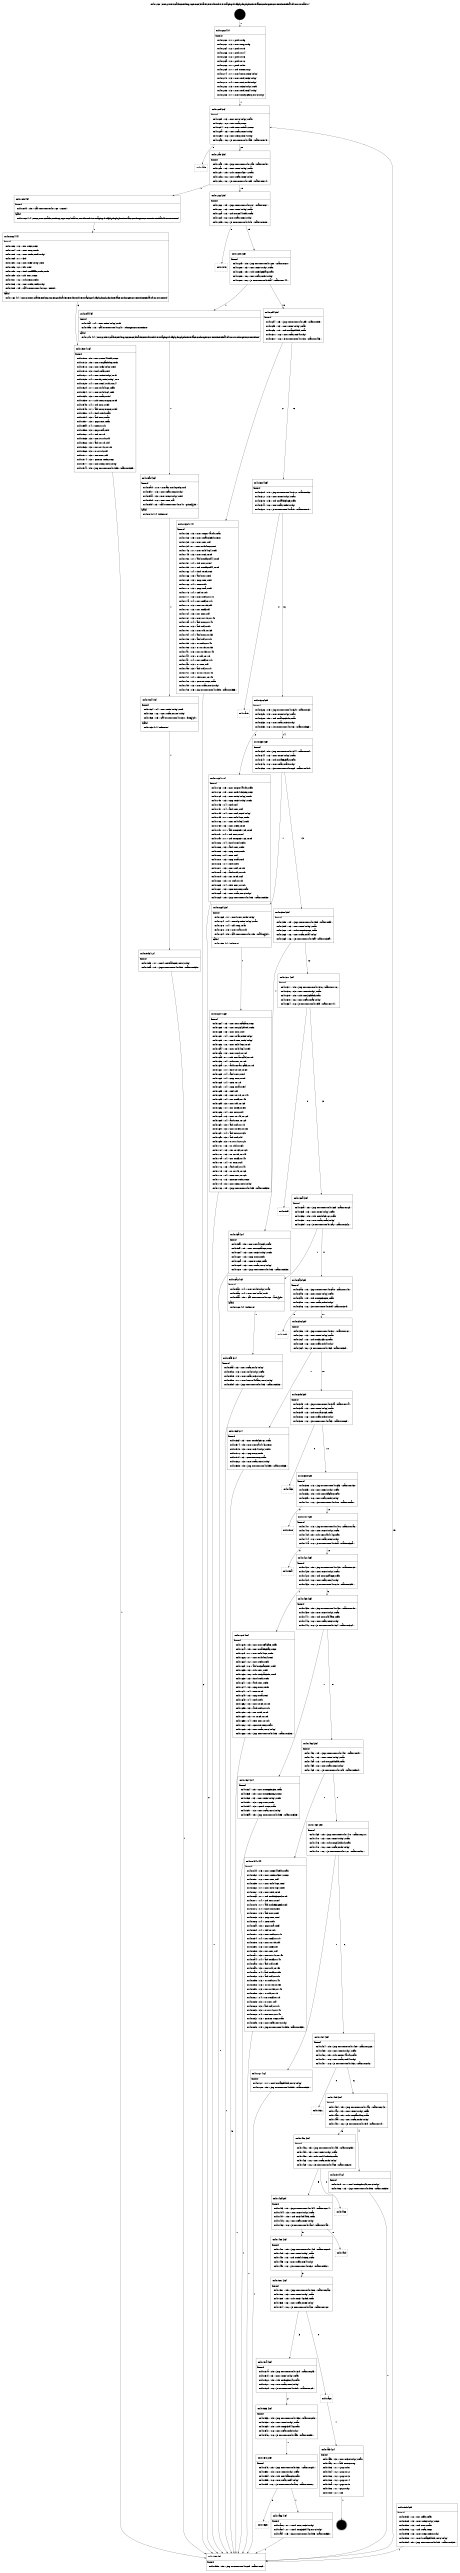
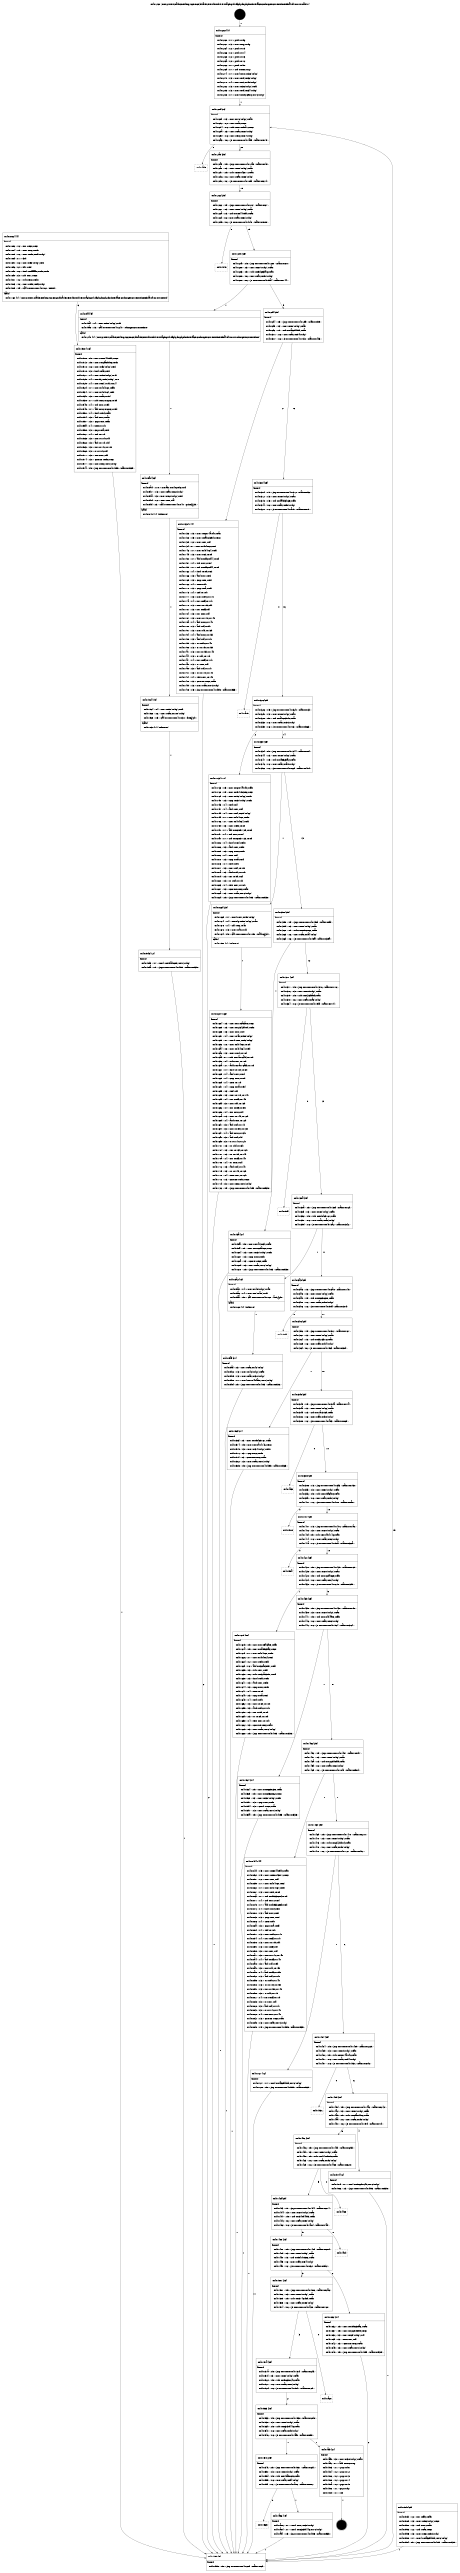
node "0x4018dd [5]": removed
edge "0x4012db [25]" -> "0x4012f4 [25]": label " 18" -> " 9"
edge "0x40156f [27]" -> "0x401b95 [5]": label " 5" -> " 1"
edge "0x401727 [12]" -> "0x401b95 [5]": label " 1" -> " 11"
node "0x401832 [27]": added
edge "0x401a28" -> "0x401af9 [21]": now "0x401533 [25]" -> "0x401af9 [21]"
